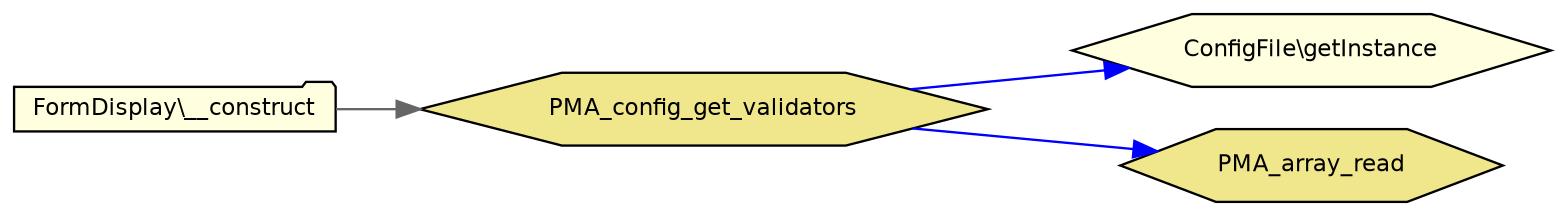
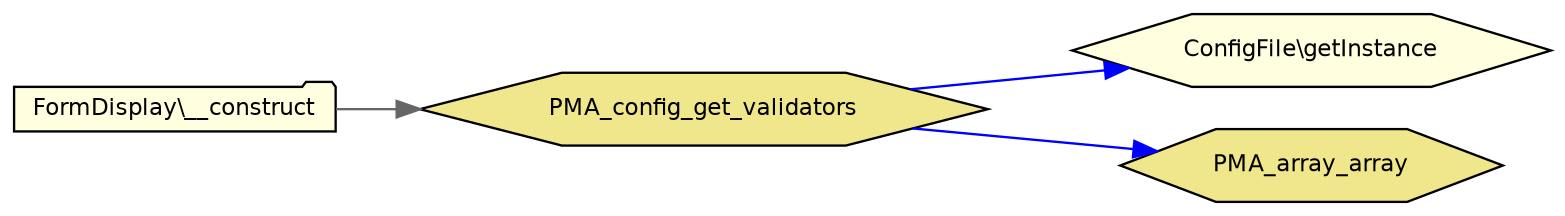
node "PMA_array_read": label "PMA_array_read" -> "PMA_array_array"
